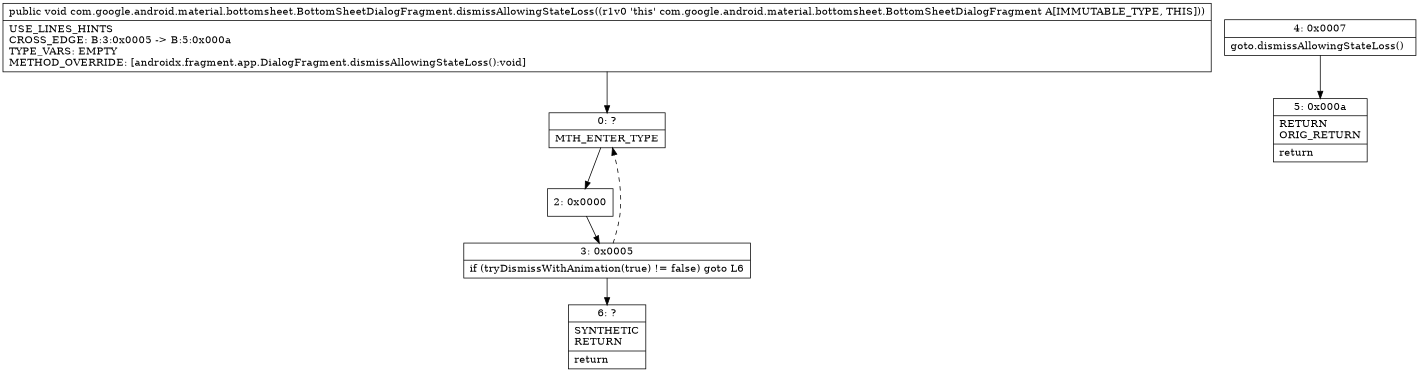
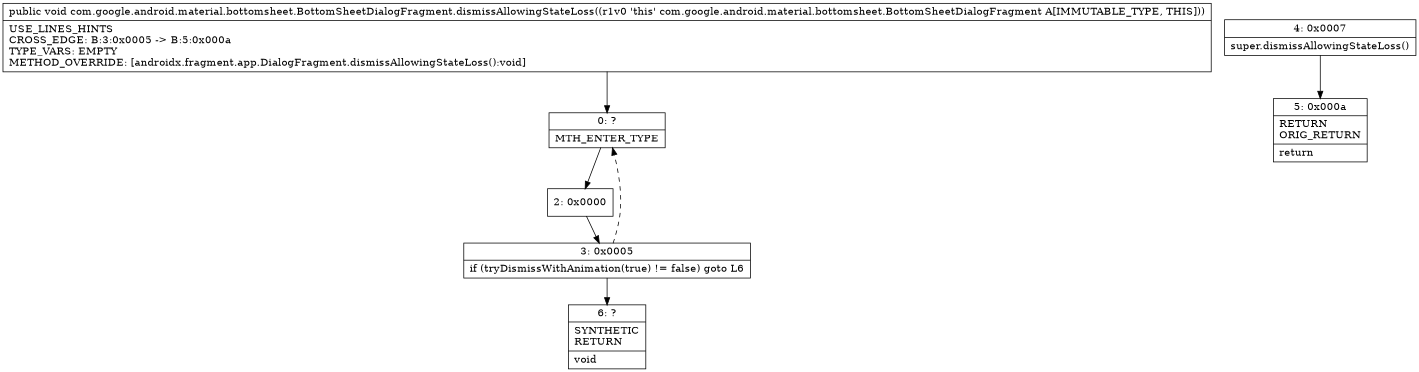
node "4: 0x0007": text "goto.dismissAllowingStateLoss()" -> "super.dismissAllowingStateLoss()"
node "6: ?": text "return" -> "void"
